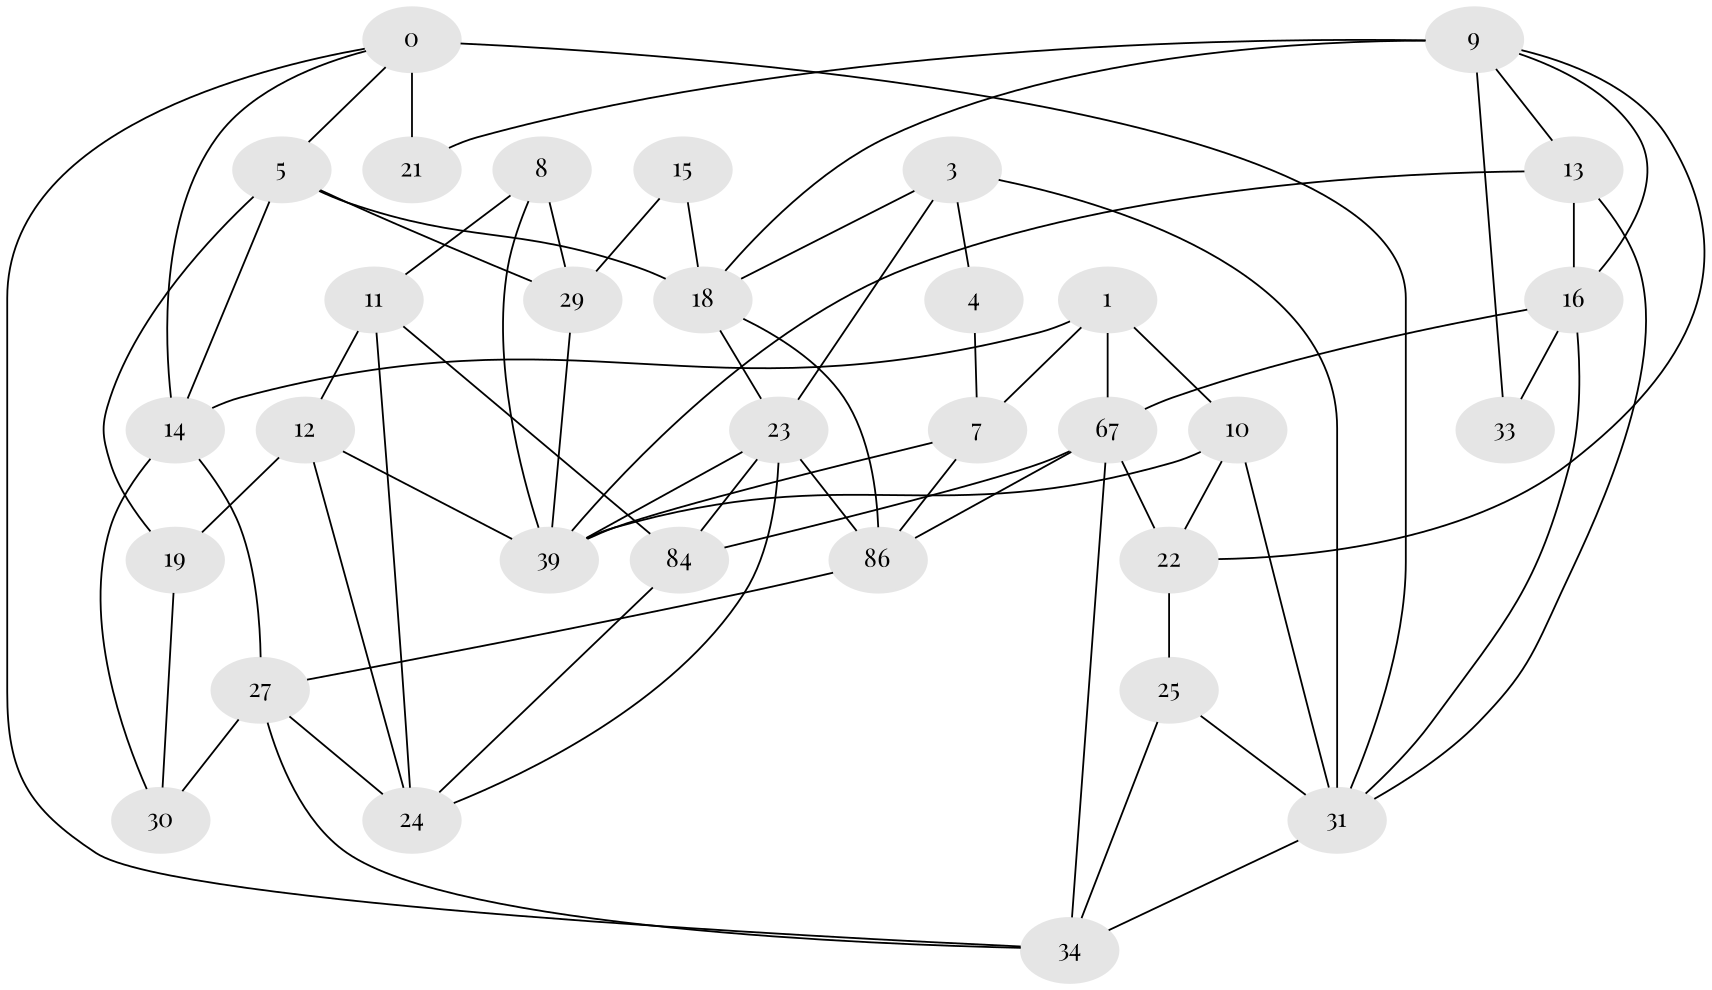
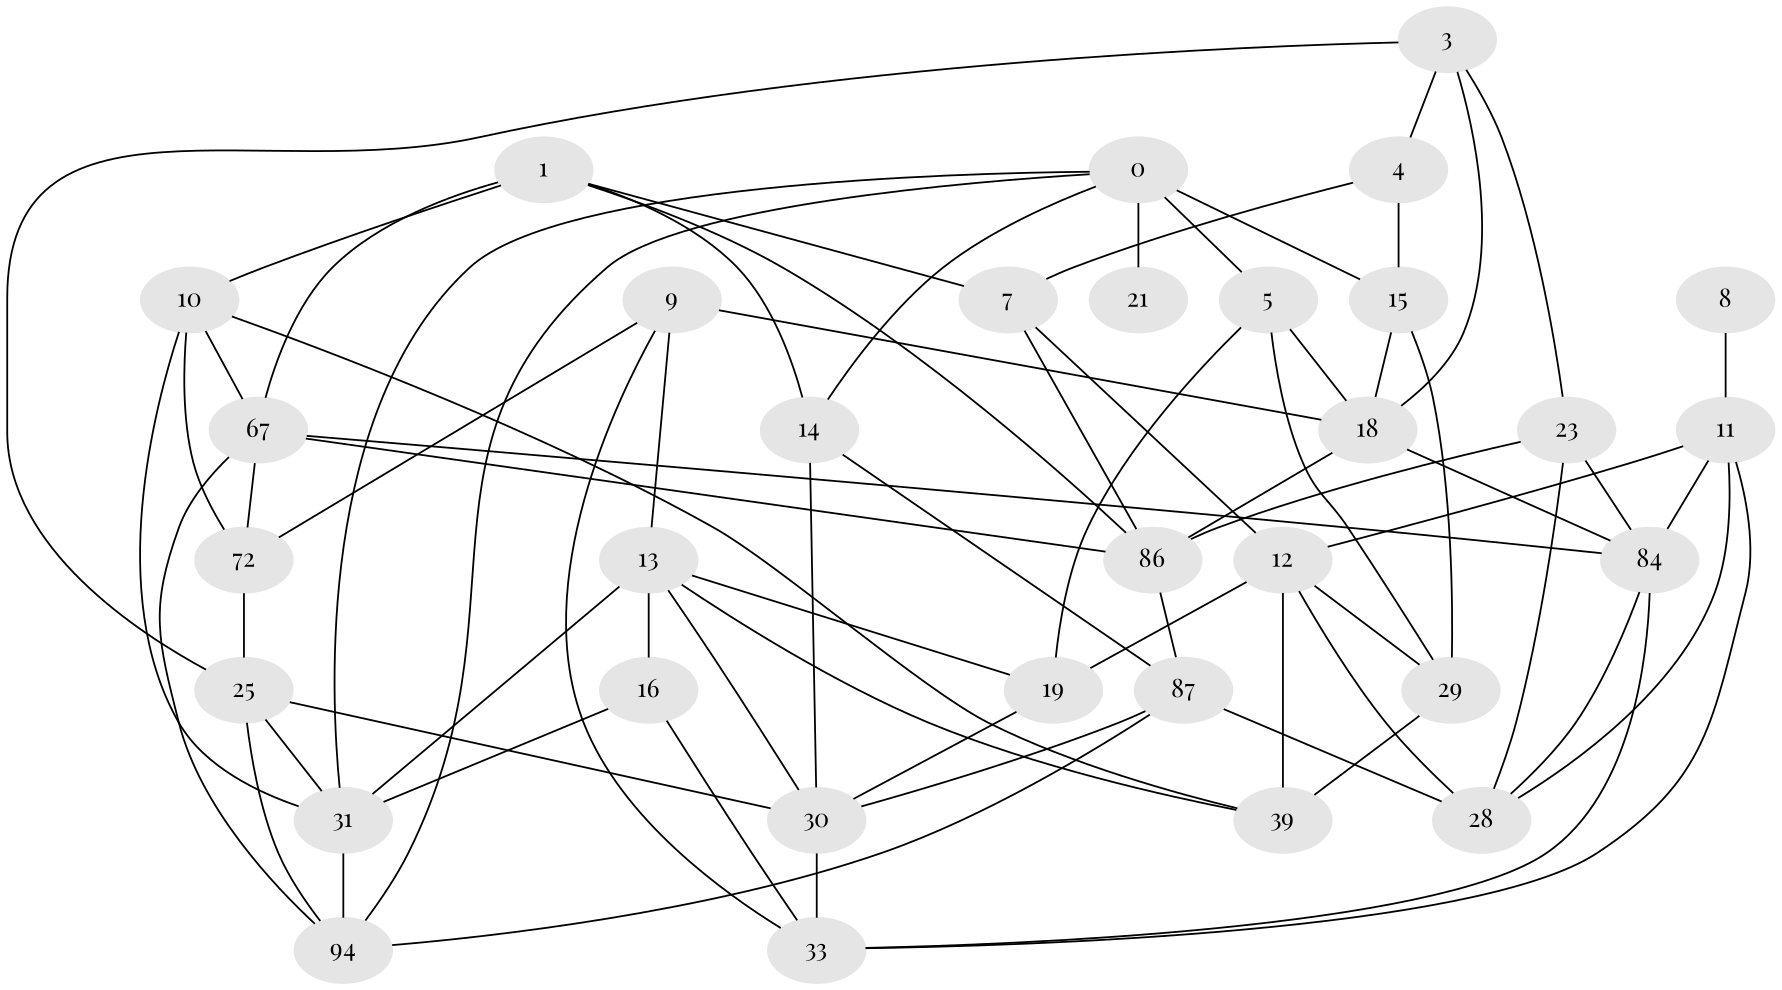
edge "9" -- "21": removed
edge "9" -- "16": removed
edge "8" -- "29": now "12" -- "29"
edge "0" -- "15": added
edge "4" -- "15": added
edge "5" -- "14": removed
edge "1" -- "86": added
edge "16" -- "67": now "10" -- "67"
edge "18" -- "23": now "18" -- "84"
edge "8" -- "39": removed
edge "3" -- "31": now "3" -- "25"
edge "7" -- "39": now "7" -- "12"
edge "23" -- "39": removed
node "22": label "22" -> "72"
edge "13" -- "19": added
edge "13" -- "30": added
node "27": label "27" -> "87"
edge "25" -- "30": added
node "24": label "24" -> "28"
edge "30" -- "33": added
edge "84" -- "33": added
edge "11" -- "33": added
node "34": label "34" -> "94"
